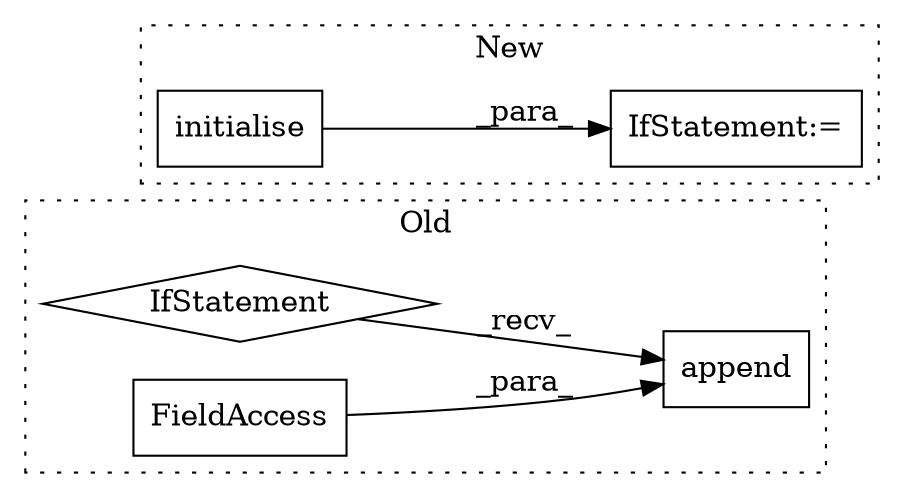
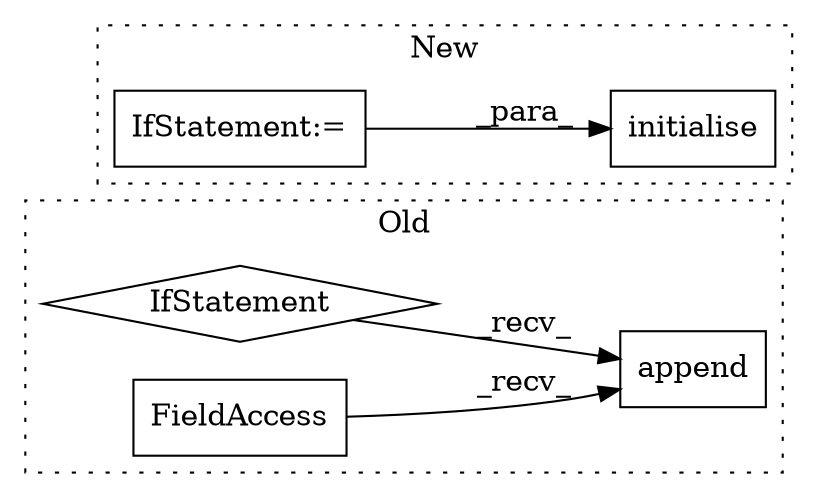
edge "initialise" -> "IfStatement:=": reversed
edge "FieldAccess" -> "append": label "_para_" -> "_recv_"
